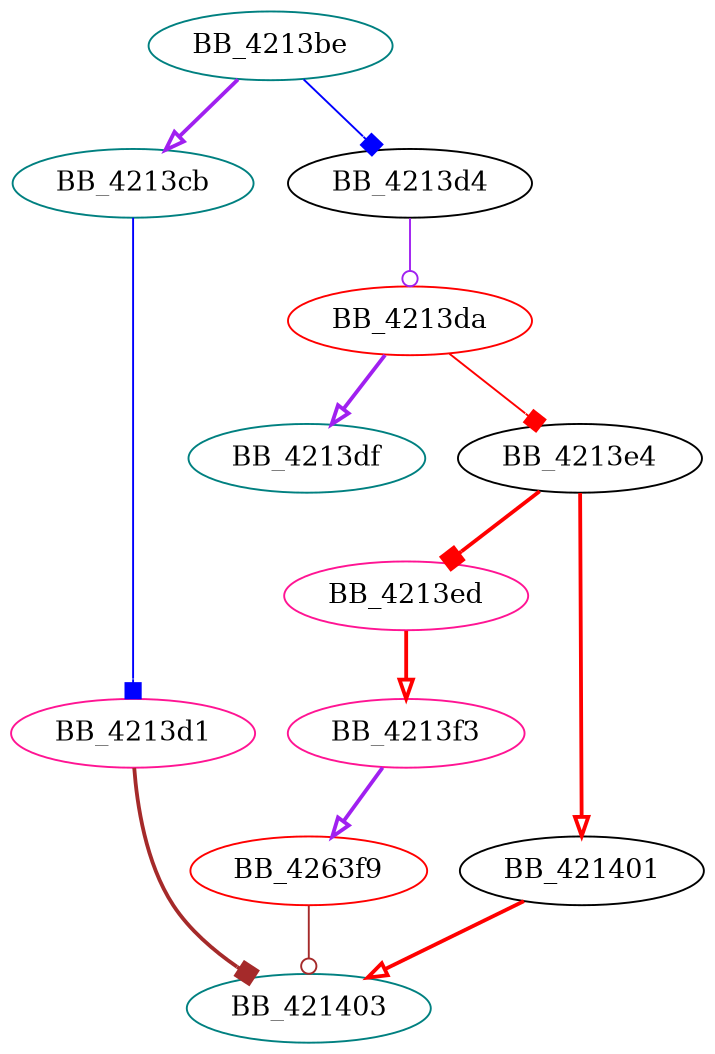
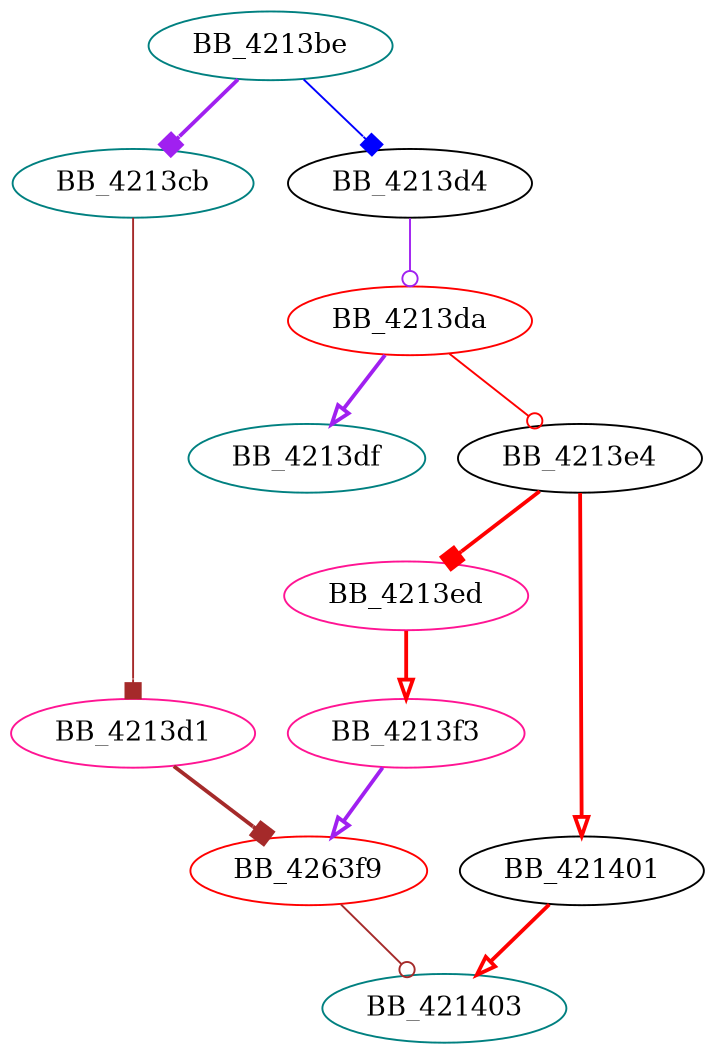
edge "BB_4213be" -> "BB_4213cb": arrowhead onormal -> box
edge "BB_4213da" -> "BB_4213e4": arrowhead box -> odot
edge "BB_4213cb" -> "BB_4213d1": color blue -> brown
edge "BB_4213d1" -> "BB_421403": now "BB_4213d1" -> "BB_4263f9"
